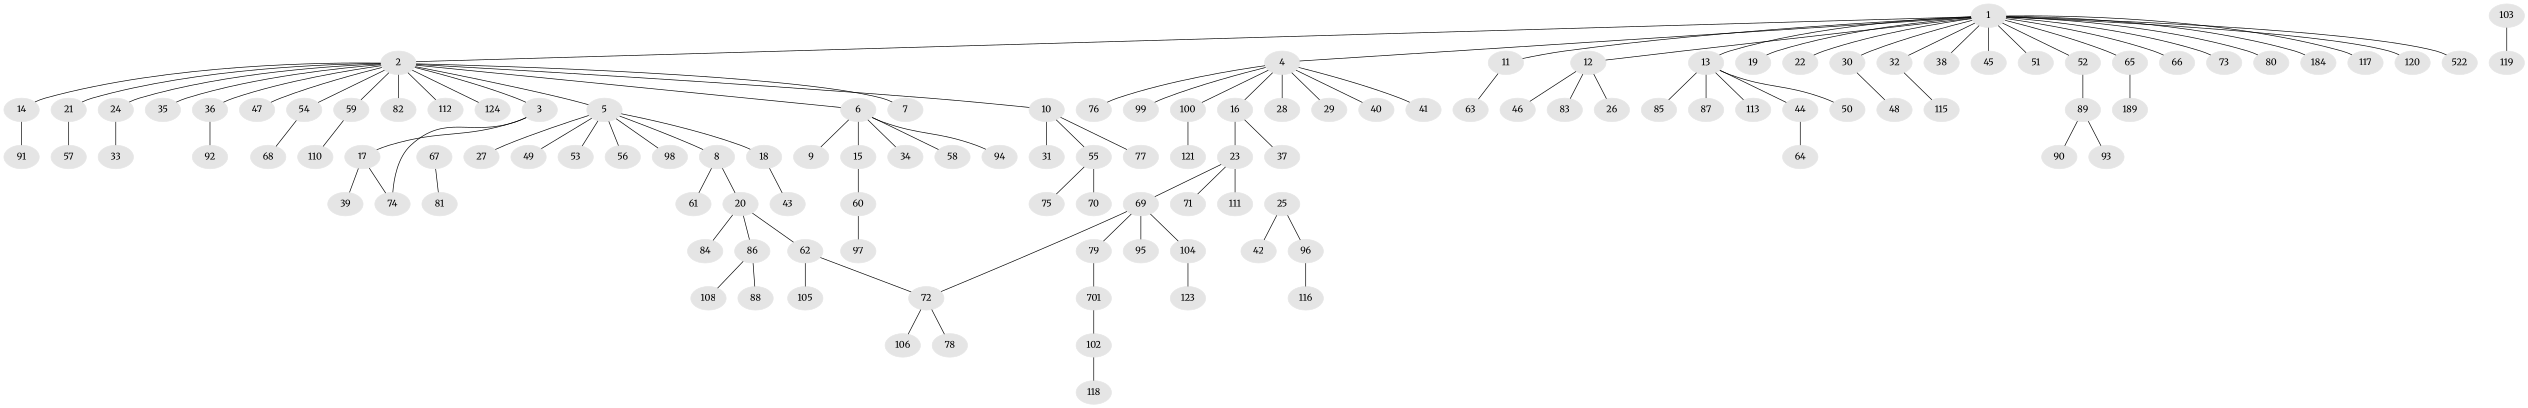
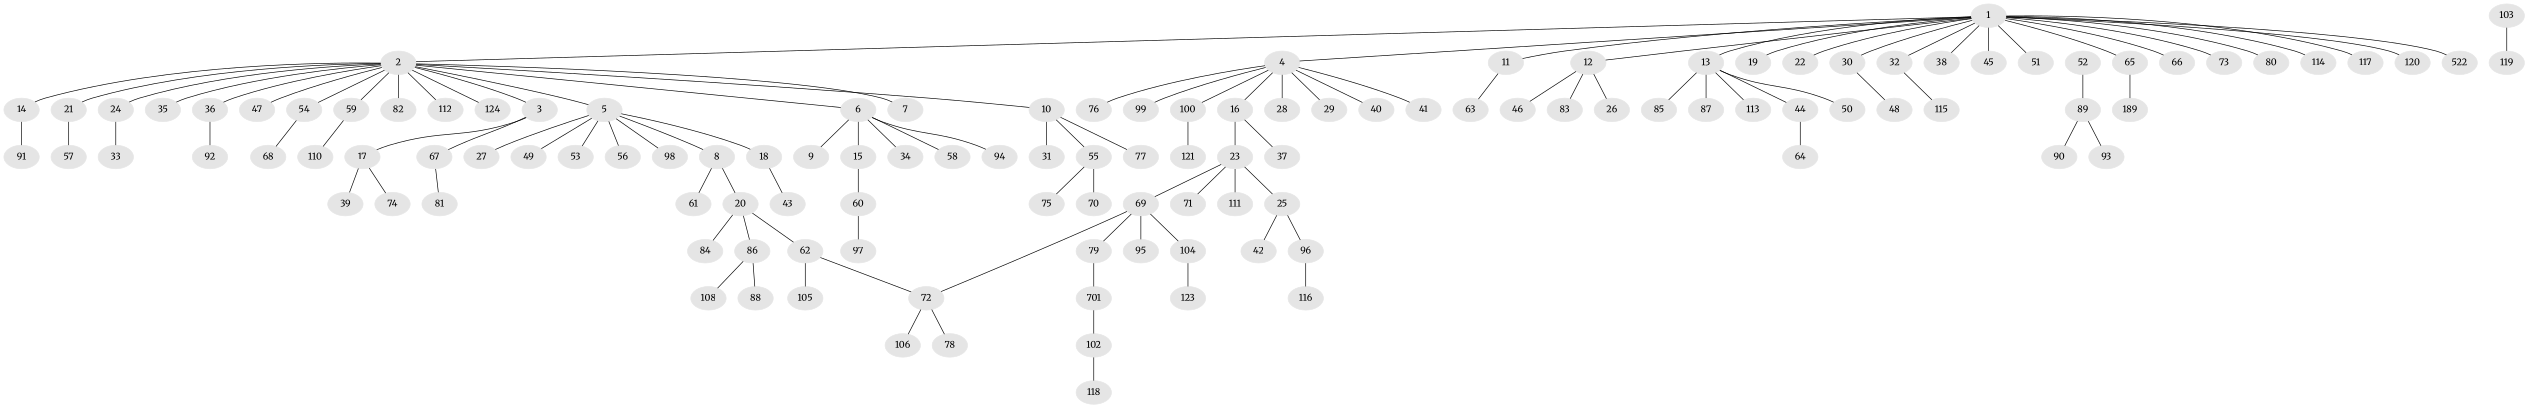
edge "1" -- "52": removed
node "184": label "184" -> "114"
edge "3" -- "74": now "3" -- "67"
edge "23" -- "25": added
